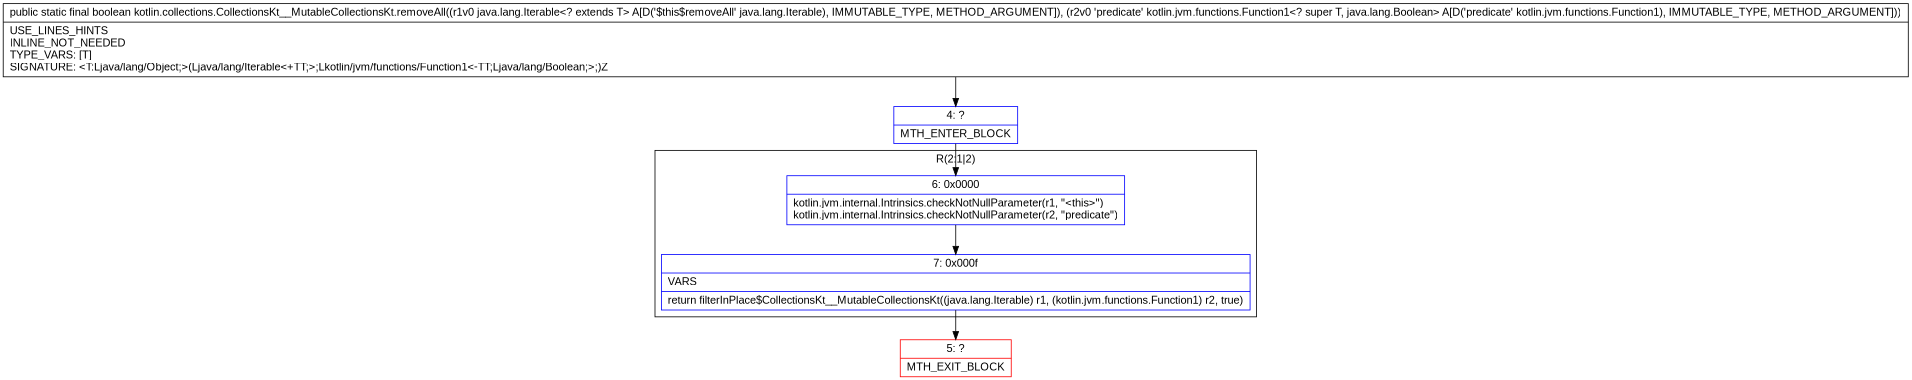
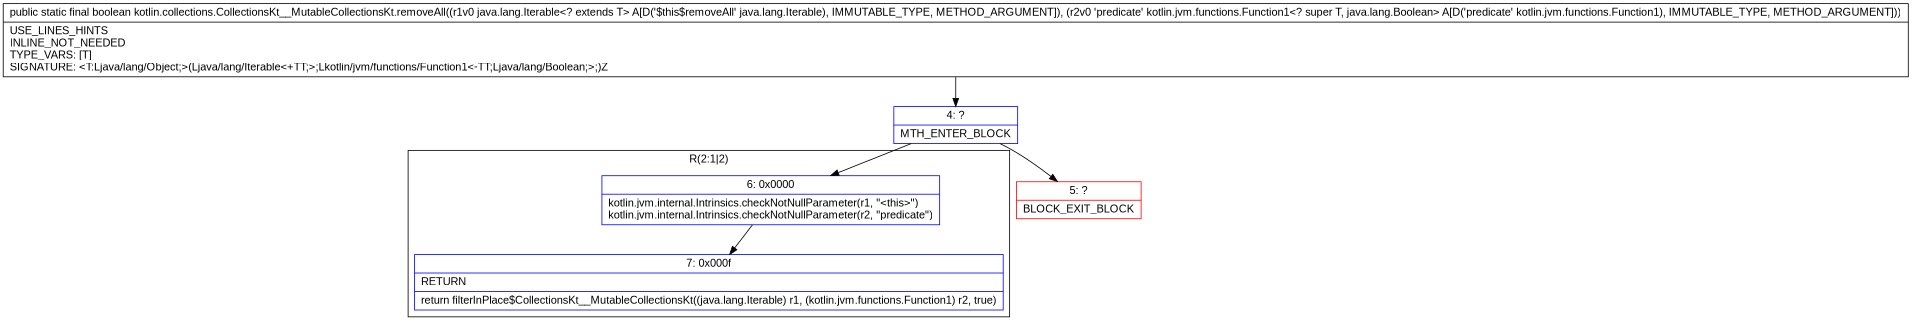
node "7: 0x000f": text "VARS" -> "RETURN"
edge "7: 0x000f" -> "5: ?": now "4: ?" -> "5: ?"
node "5: ?": text "MTH_EXIT_BLOCK" -> "BLOCK_EXIT_BLOCK"
